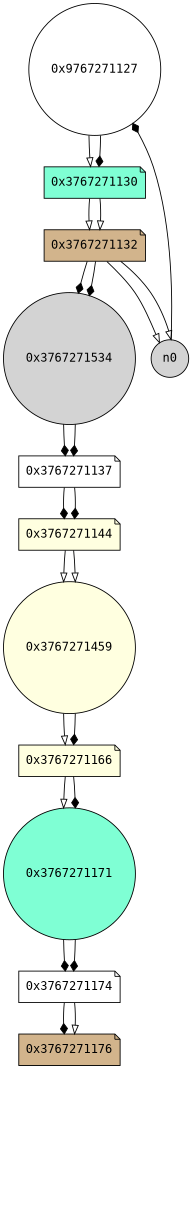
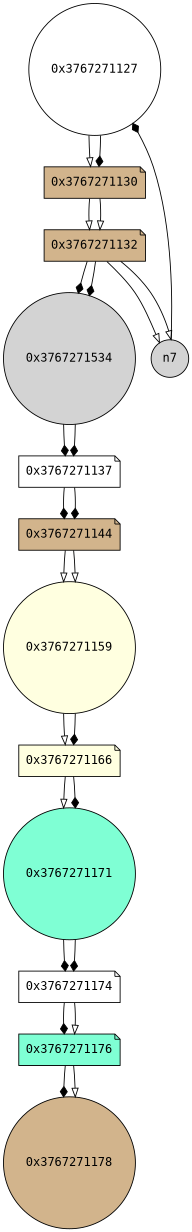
node "0x9767271127": label "0x9767271127" -> "0x3767271127"
node "0x3767271130": fillcolor aquamarine -> tan
node "n0": label "n0" -> "n7"
node "0x3767271144": fillcolor lightyellow -> tan
node "0x3767271459": label "0x3767271459" -> "0x3767271159"
node "0x3767271176": fillcolor tan -> aquamarine
node "0x3767271178": added
